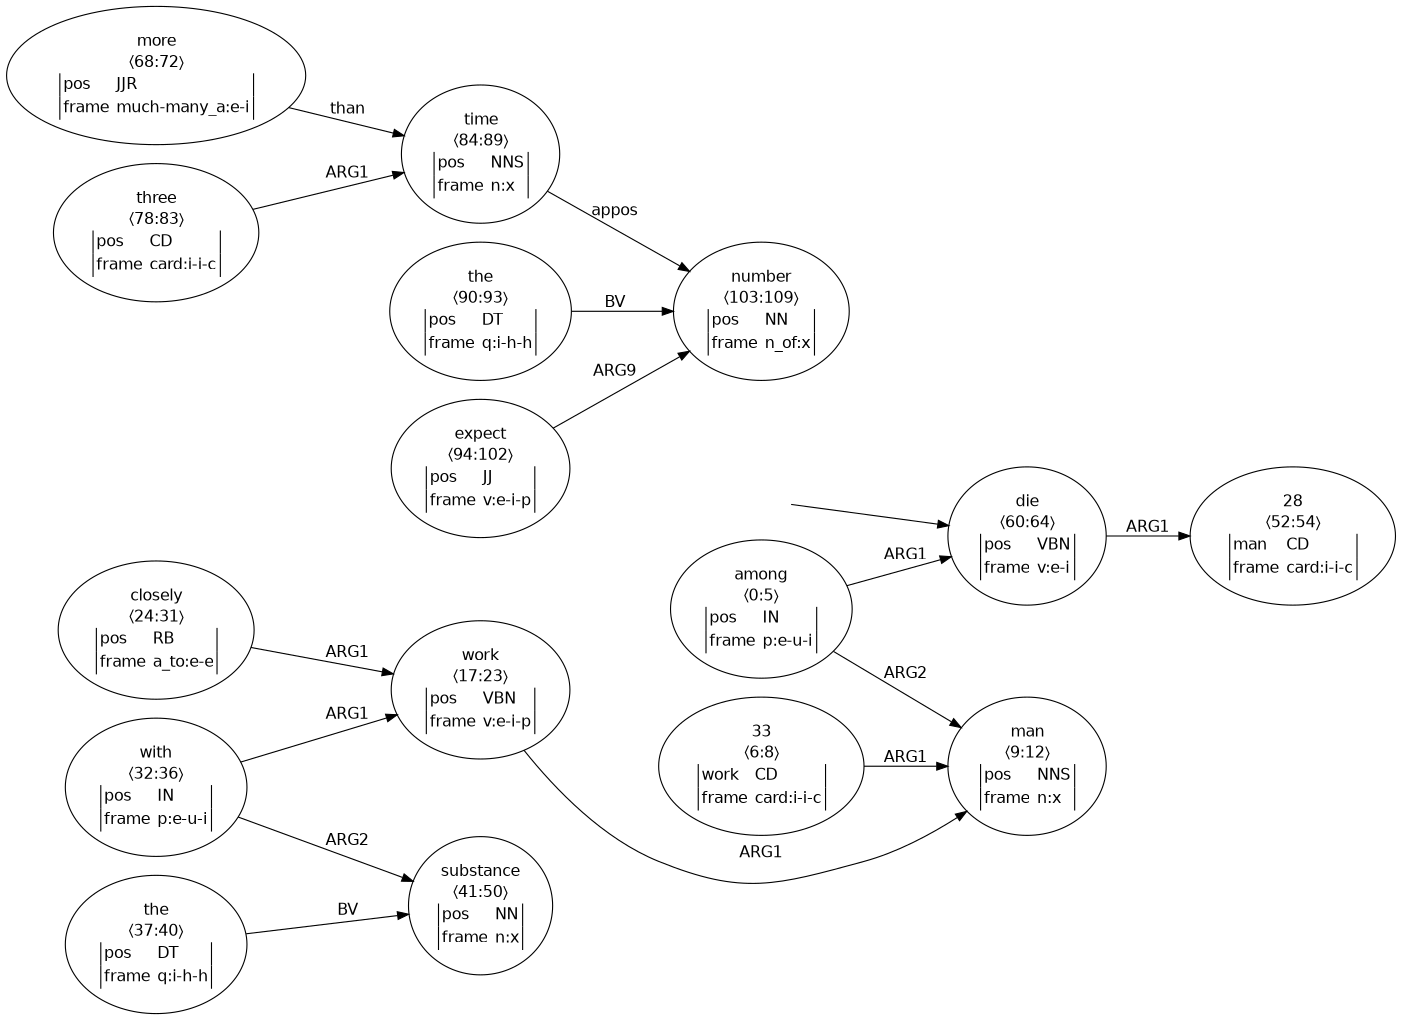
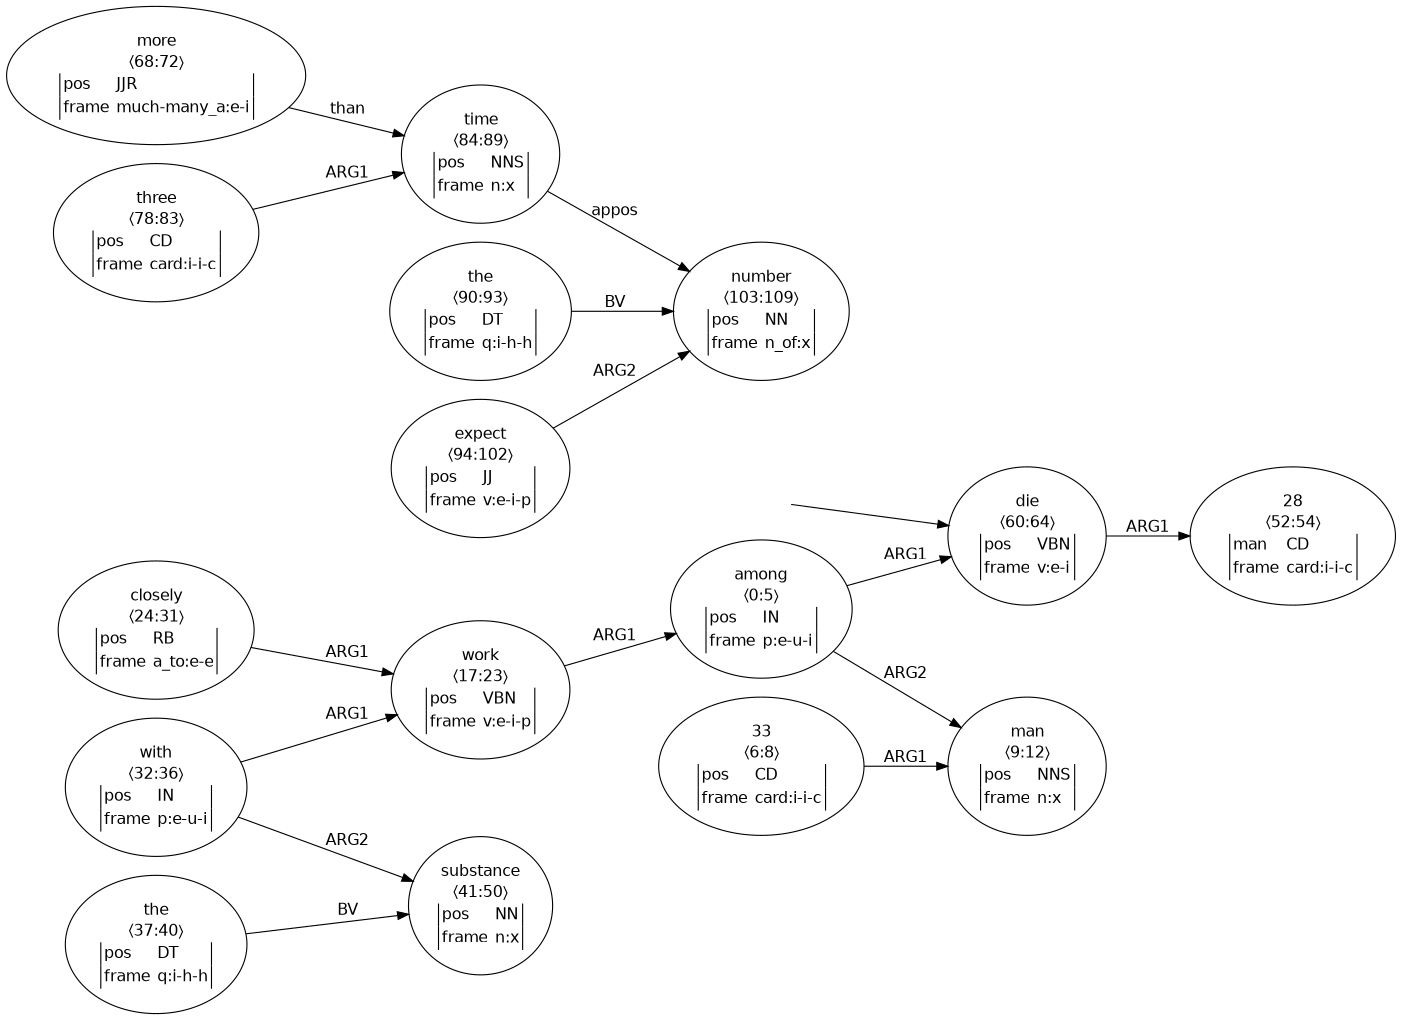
edge "expect" -> "number": label "ARG9" -> "ARG2"
node "33": text "work" -> "pos"
edge "work" -> "man": now "work" -> "among"
